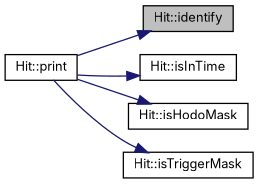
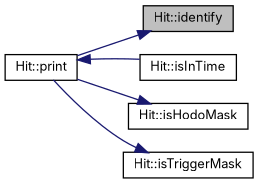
edge "Hit::print" -> "Hit::isInTime": reversed
